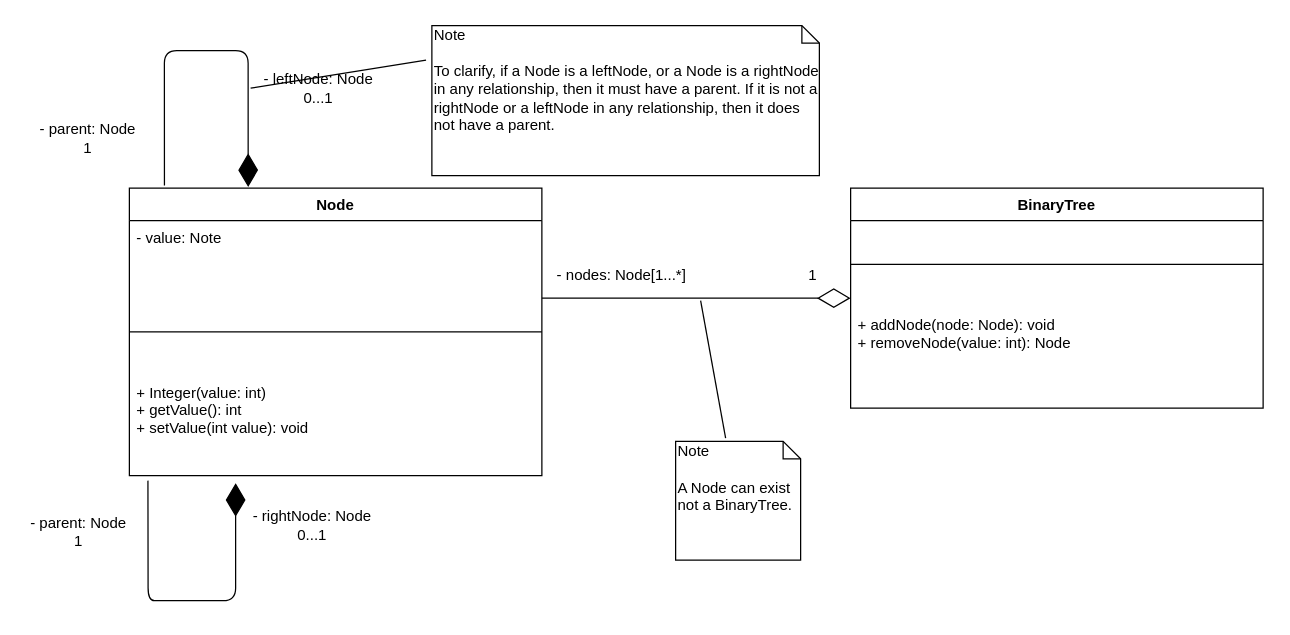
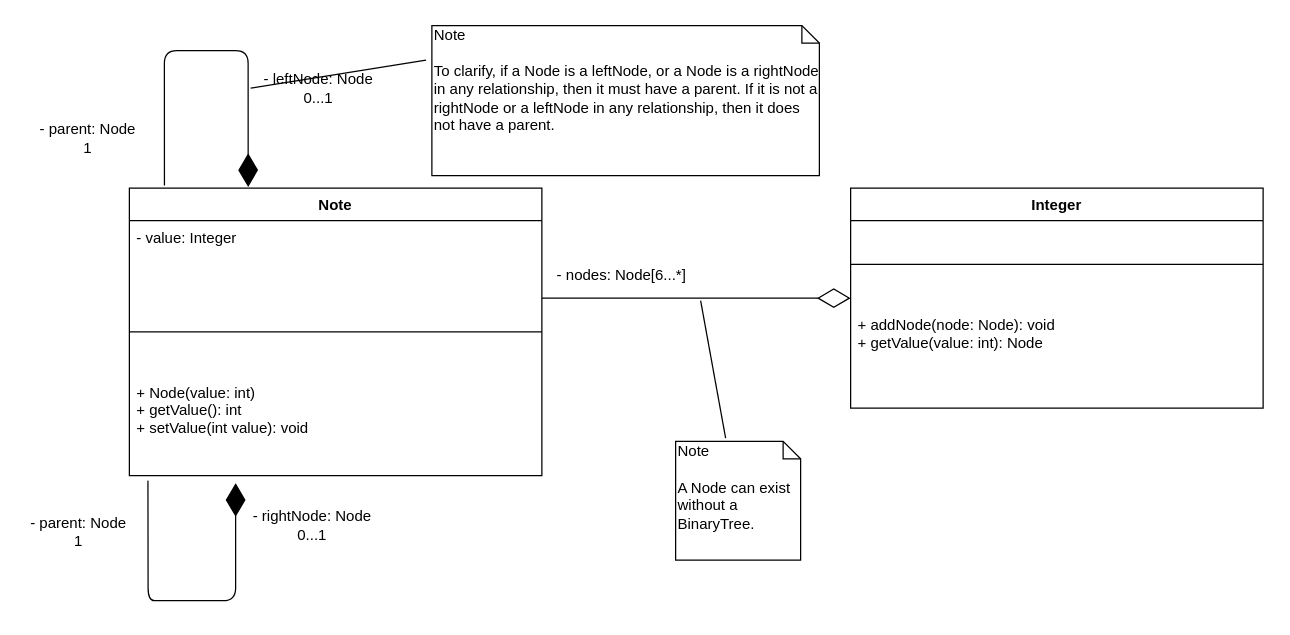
node "Node": label "Node" -> "Note"
node "BinaryTree": label "BinaryTree" -> "Integer"
node "- value: Note": label "- value: Note" -> "- value: Integer"
node "- nodes: Node[1...*]": label "- nodes: Node[1...*]" -> "- nodes: Node[6...*]"
node "1": removed
node "+ addNode(node: Node): void + removeNode(value: int): Node": label "+ addNode(node: Node): void + removeNode(value: int): Node" -> "+ addNode(node: Node): void + getValue(value: int): Node"
node "+ Integer(value: int) + getValue(): int + setValue(int value): void": label "+ Integer(value: int) + getValue(): int + setValue(int value): void" -> "+ Node(value: int) + getValue(): int + setValue(int value): void"
node "Note A Node can exist not a BinaryTree.": label "Note A Node can exist not a BinaryTree." -> "Note A Node can exist without a BinaryTree."
